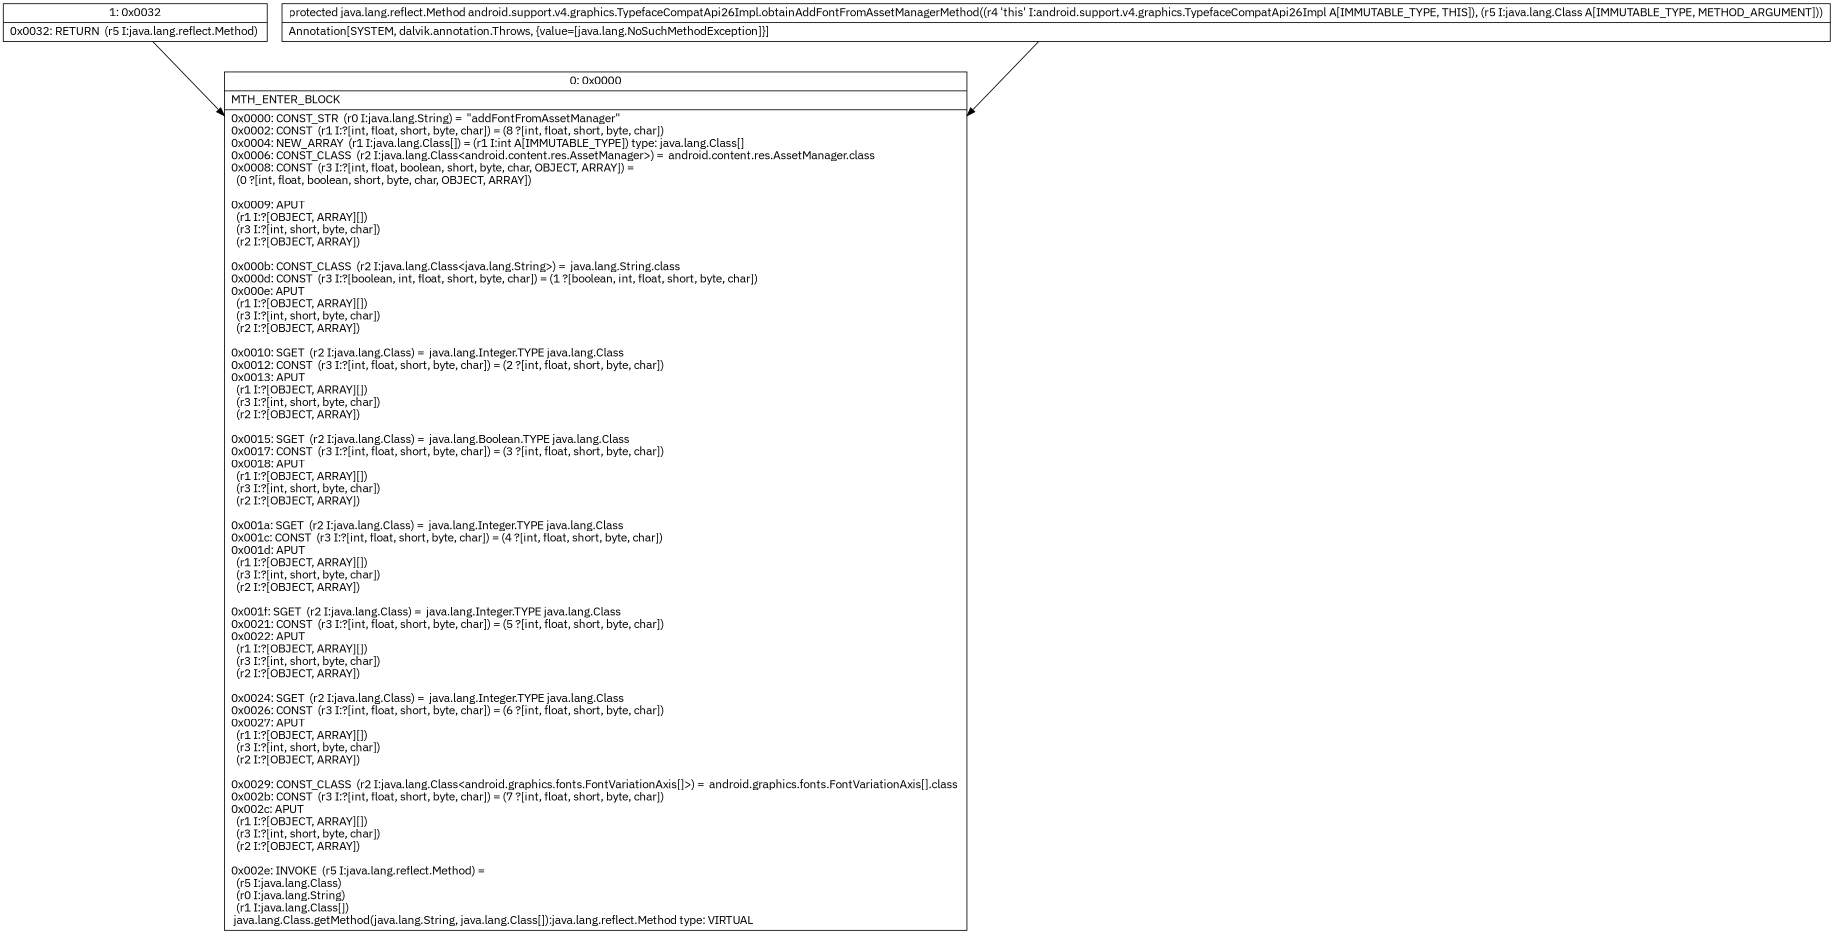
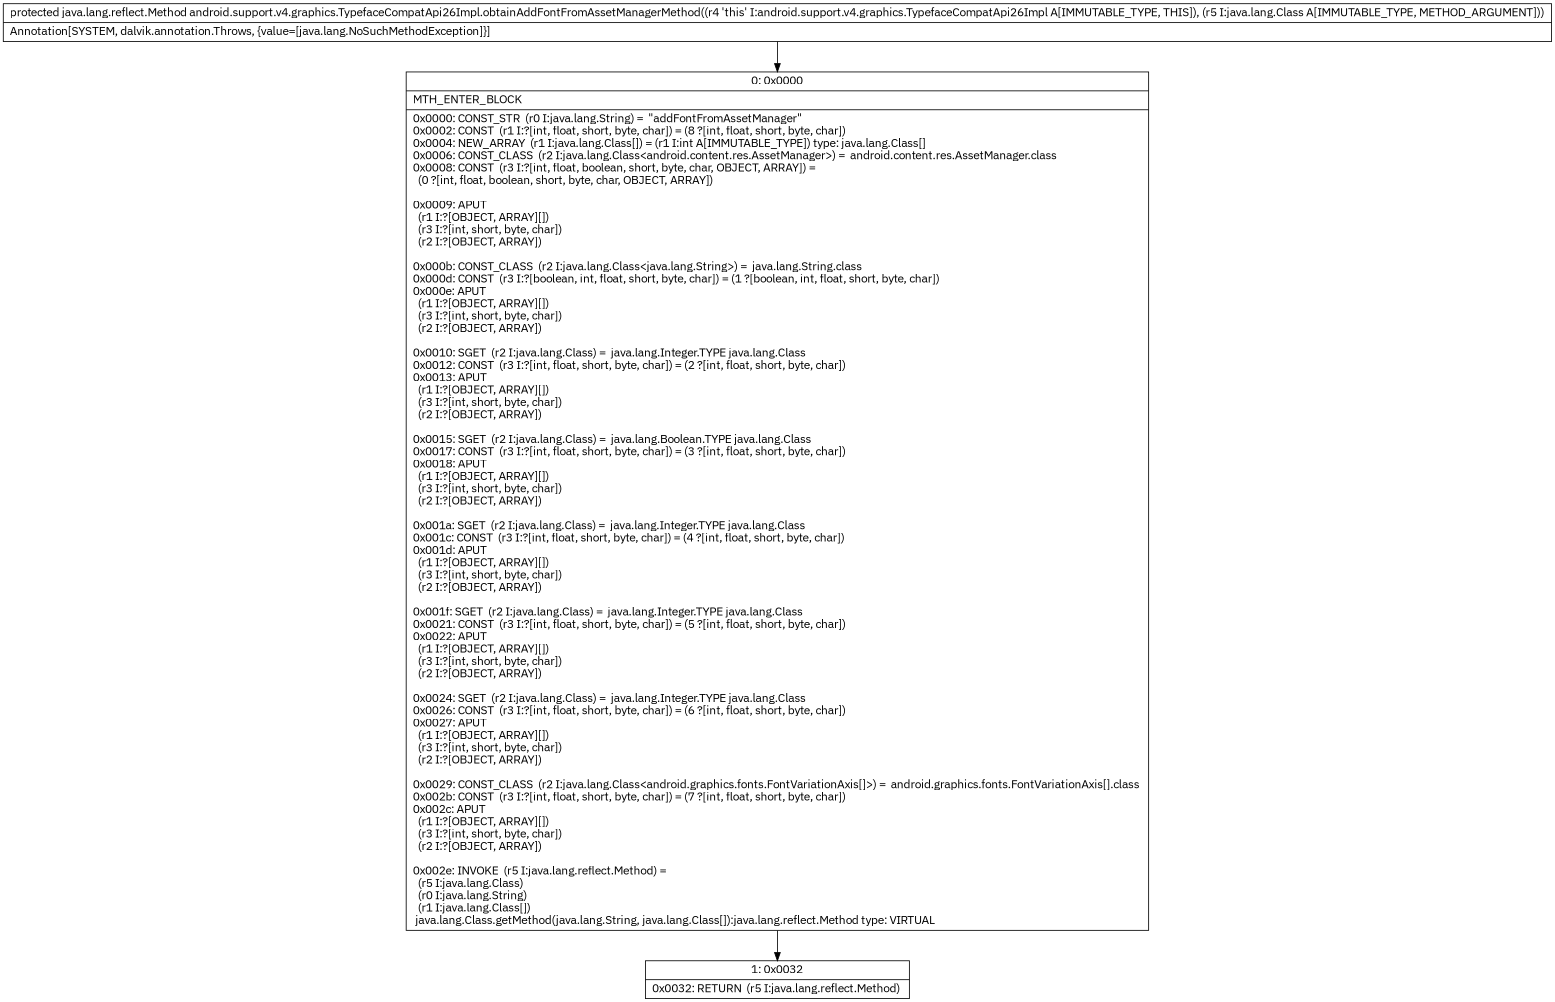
edge "1: 0x0032" -> "0: 0x0000": reversed
